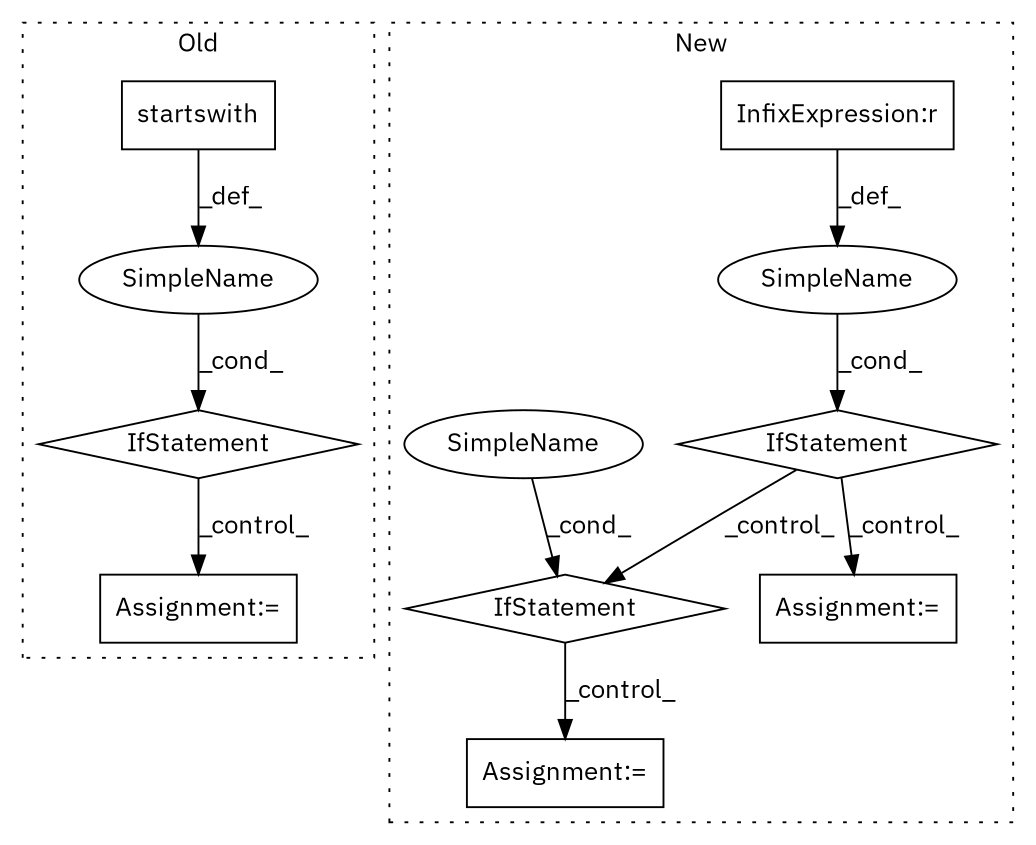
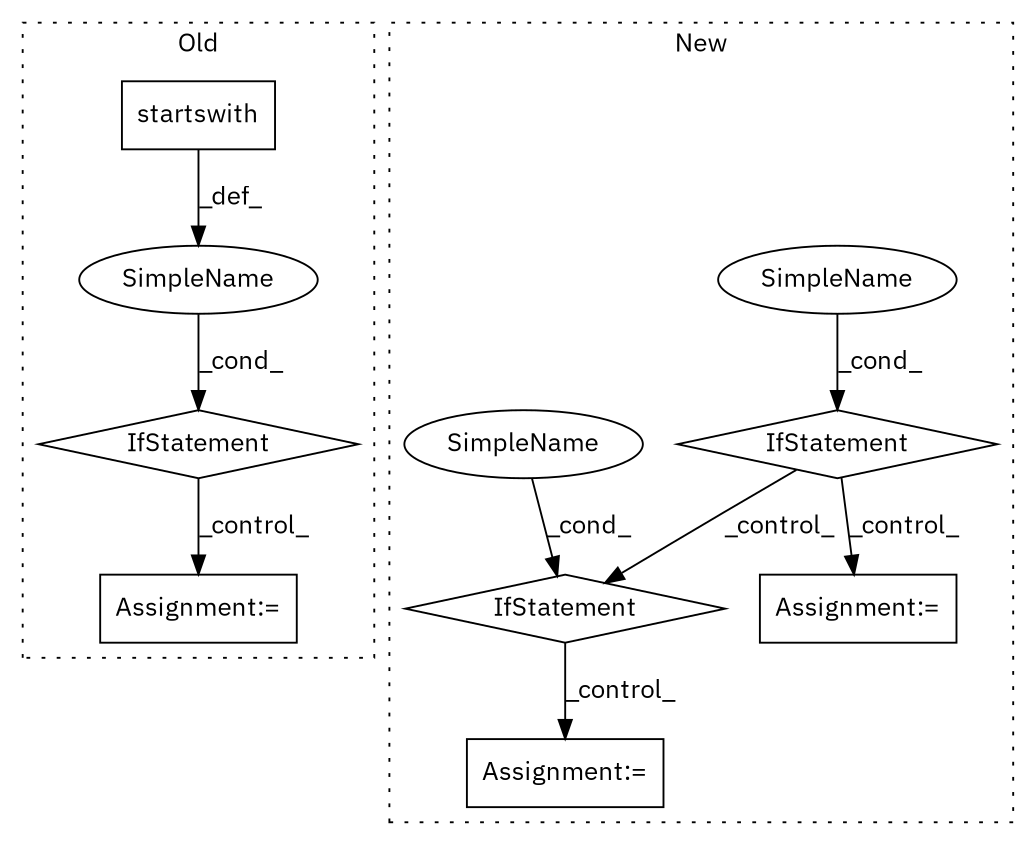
node "InfixExpression:r": removed
